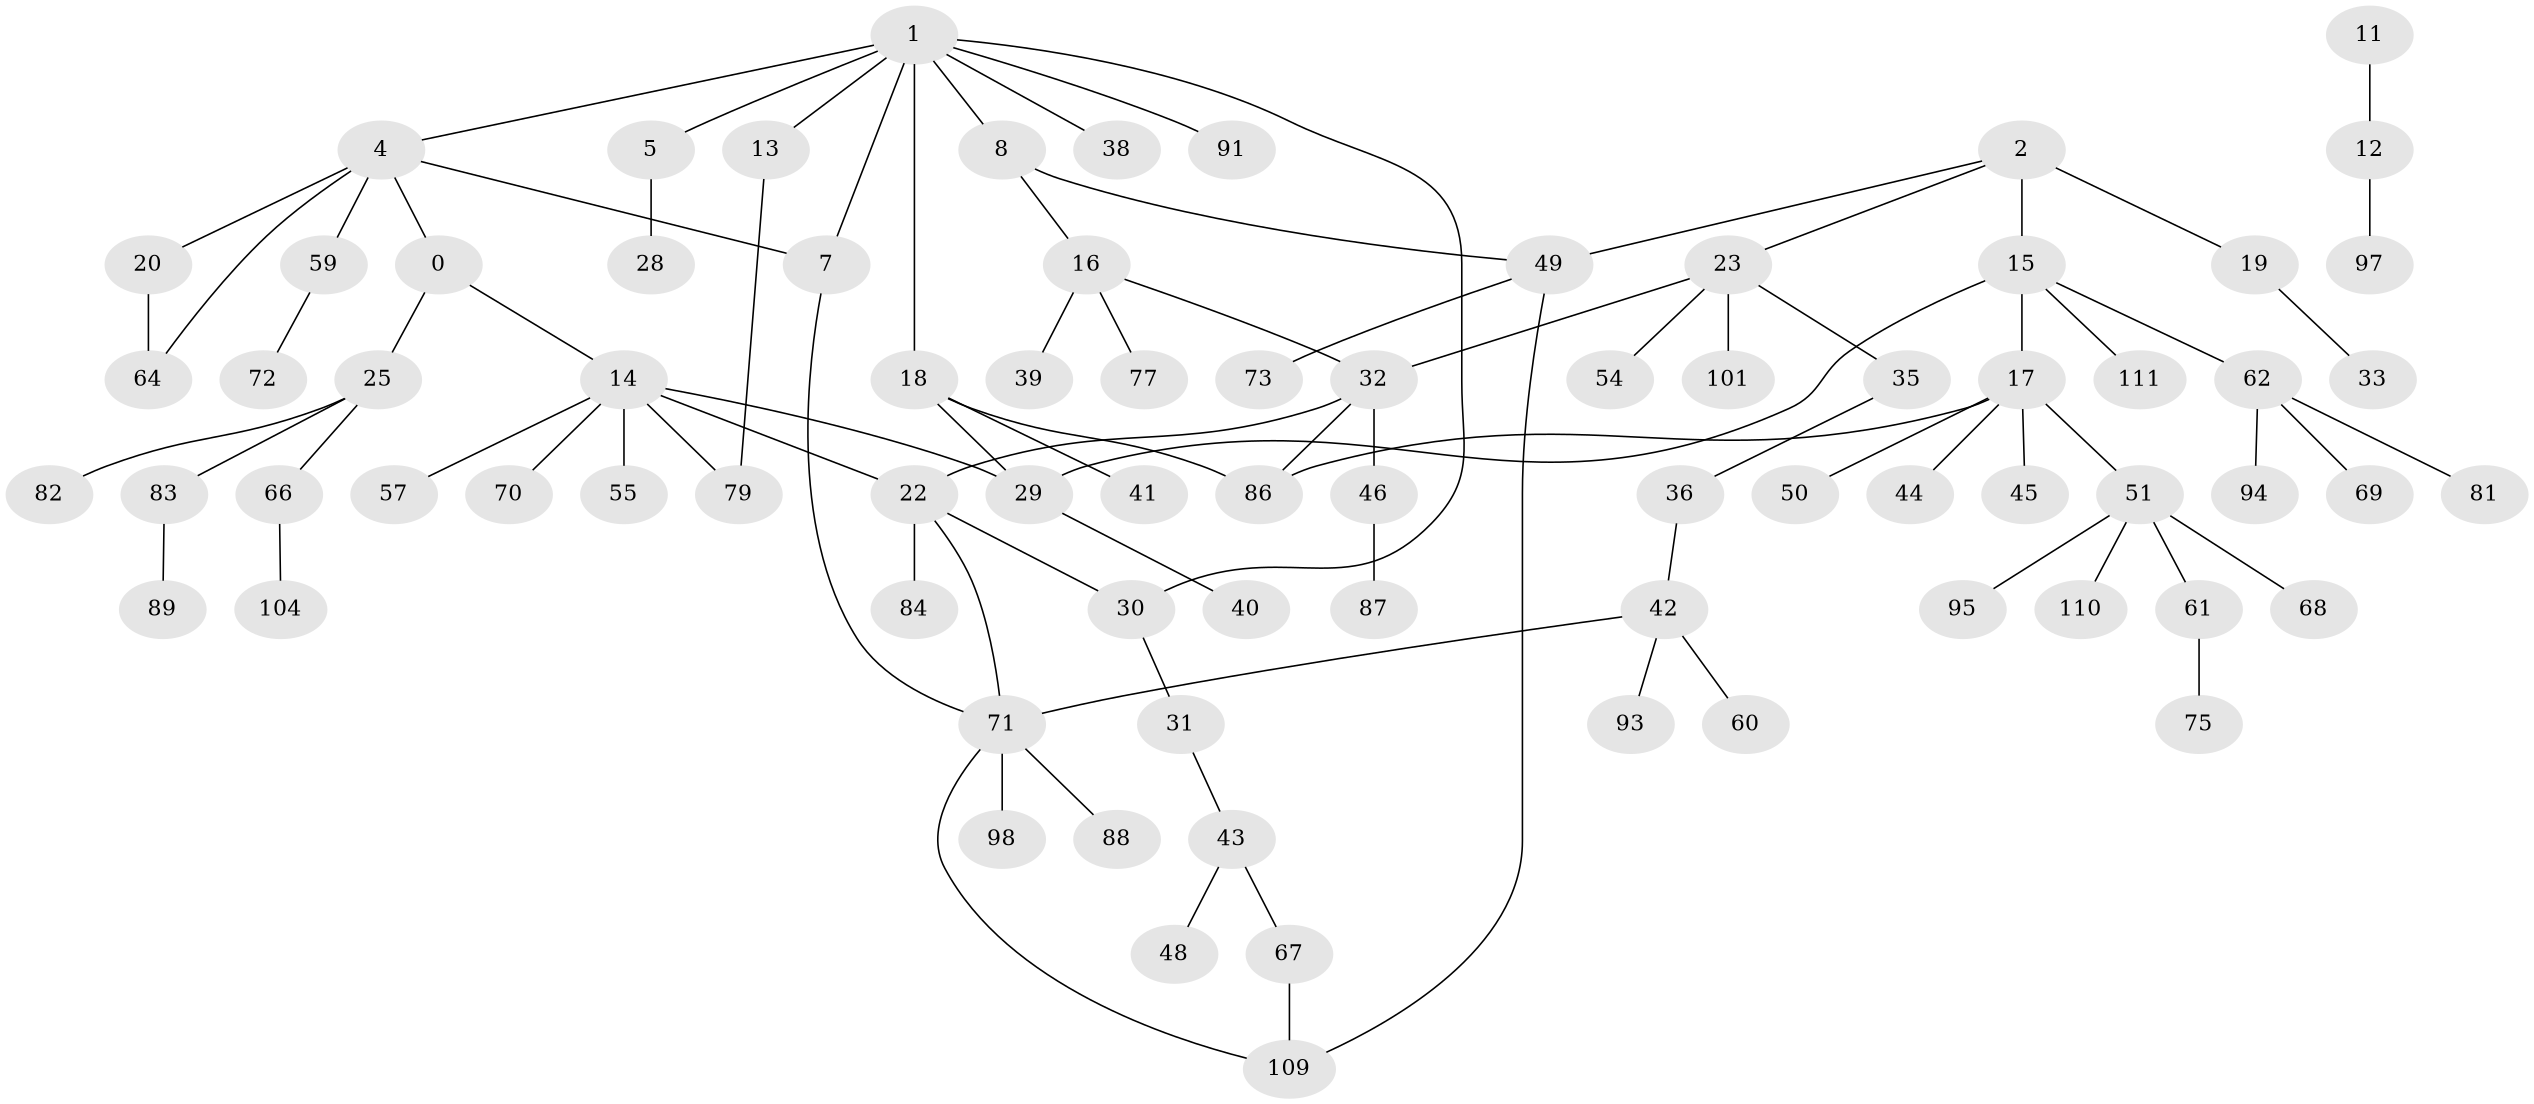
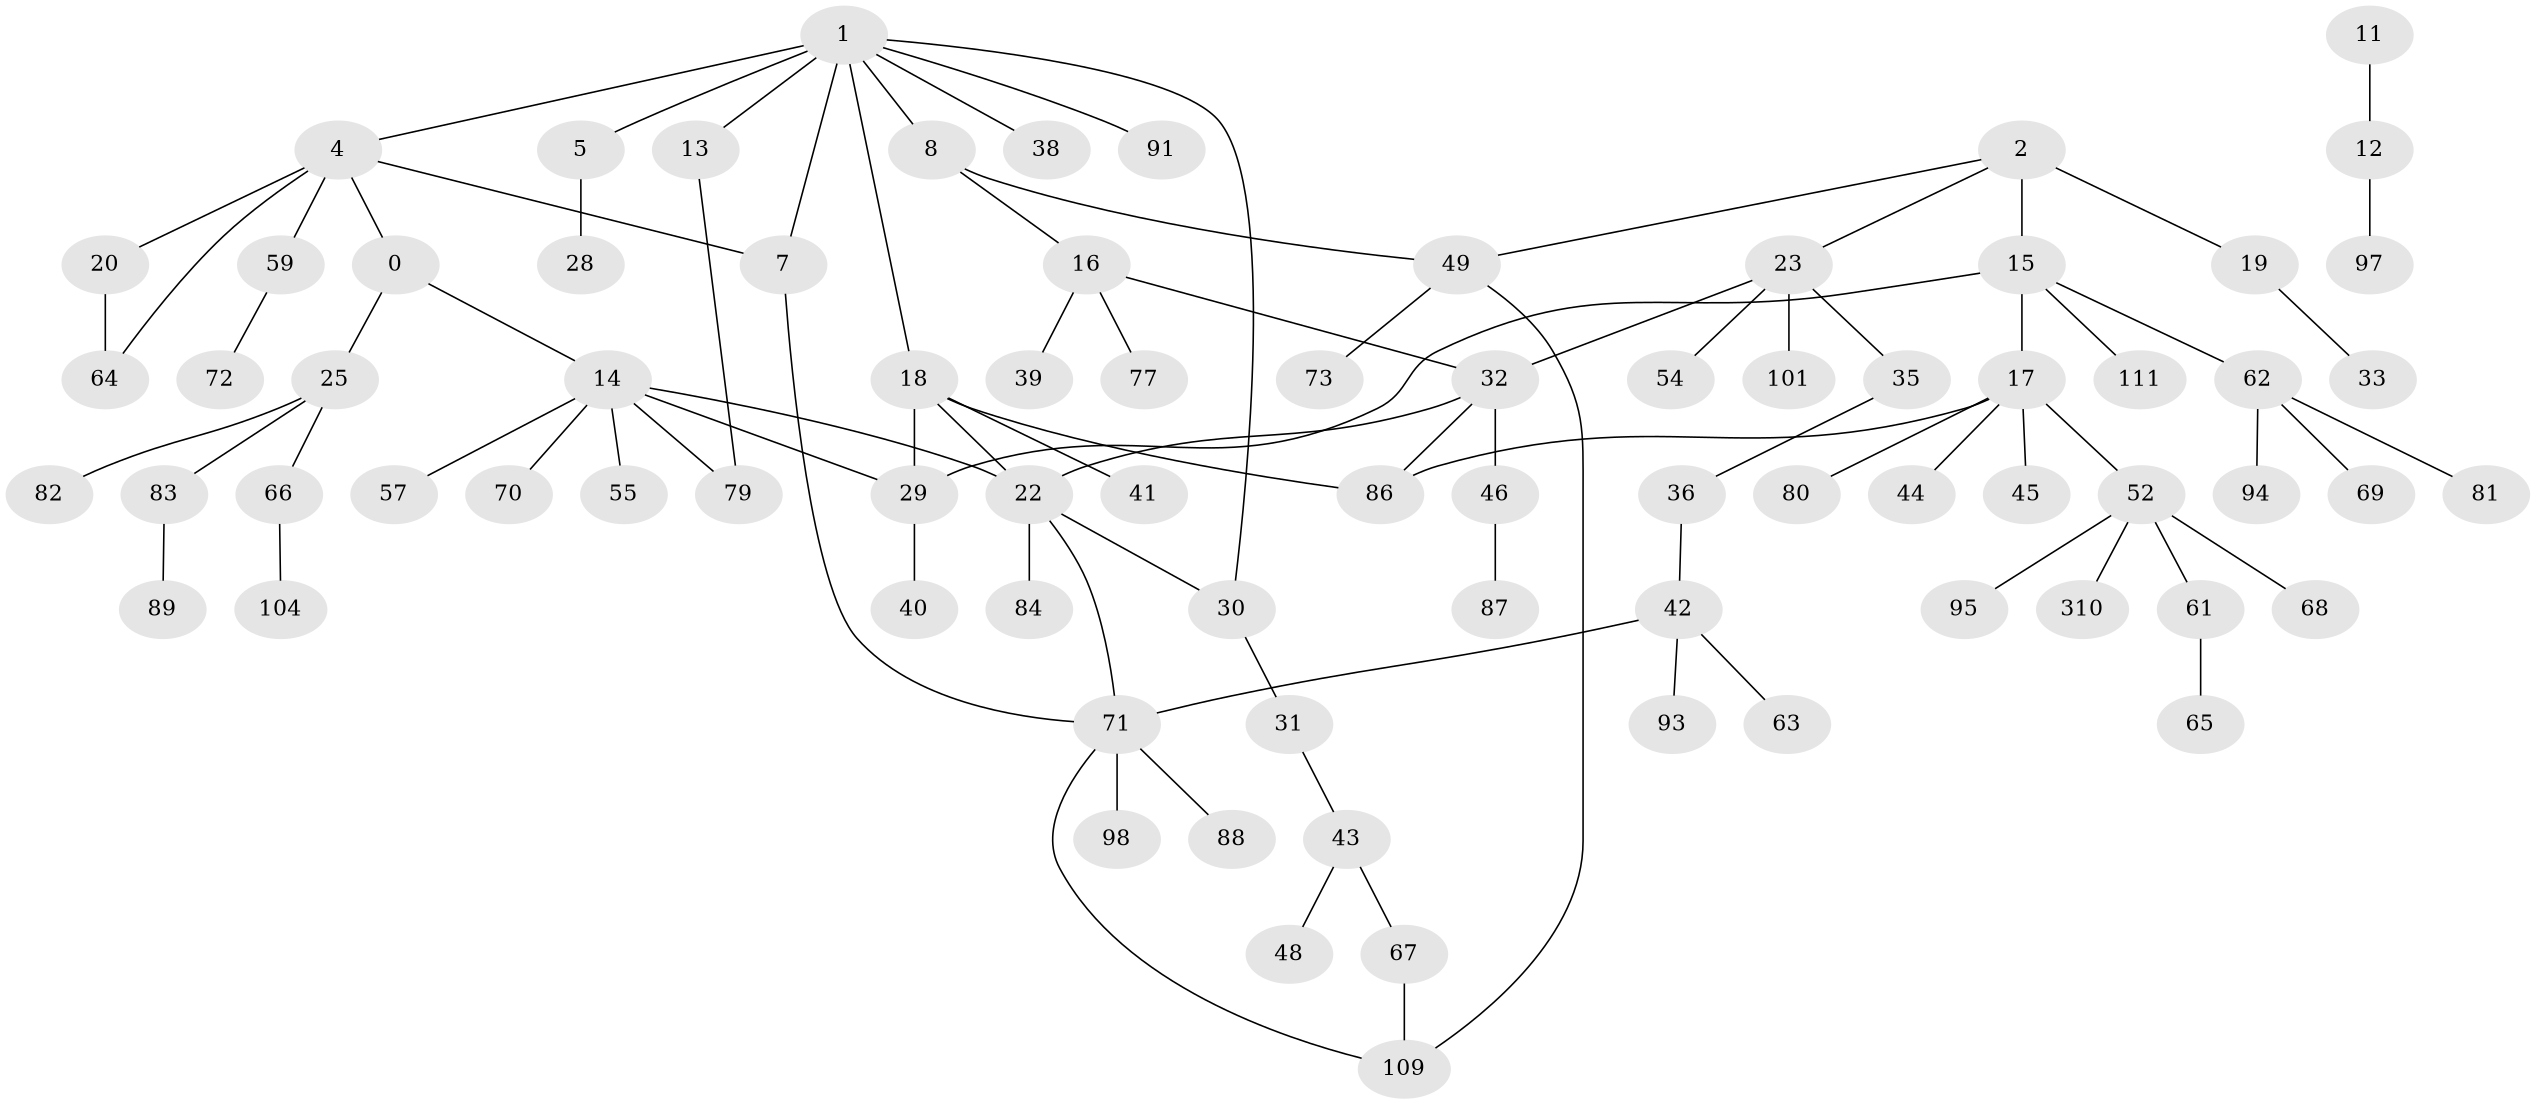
edge "18" -- "22": added
node "50": label "50" -> "80"
node "51": label "51" -> "52"
node "110": label "110" -> "310"
node "60": label "60" -> "63"
node "75": label "75" -> "65"
